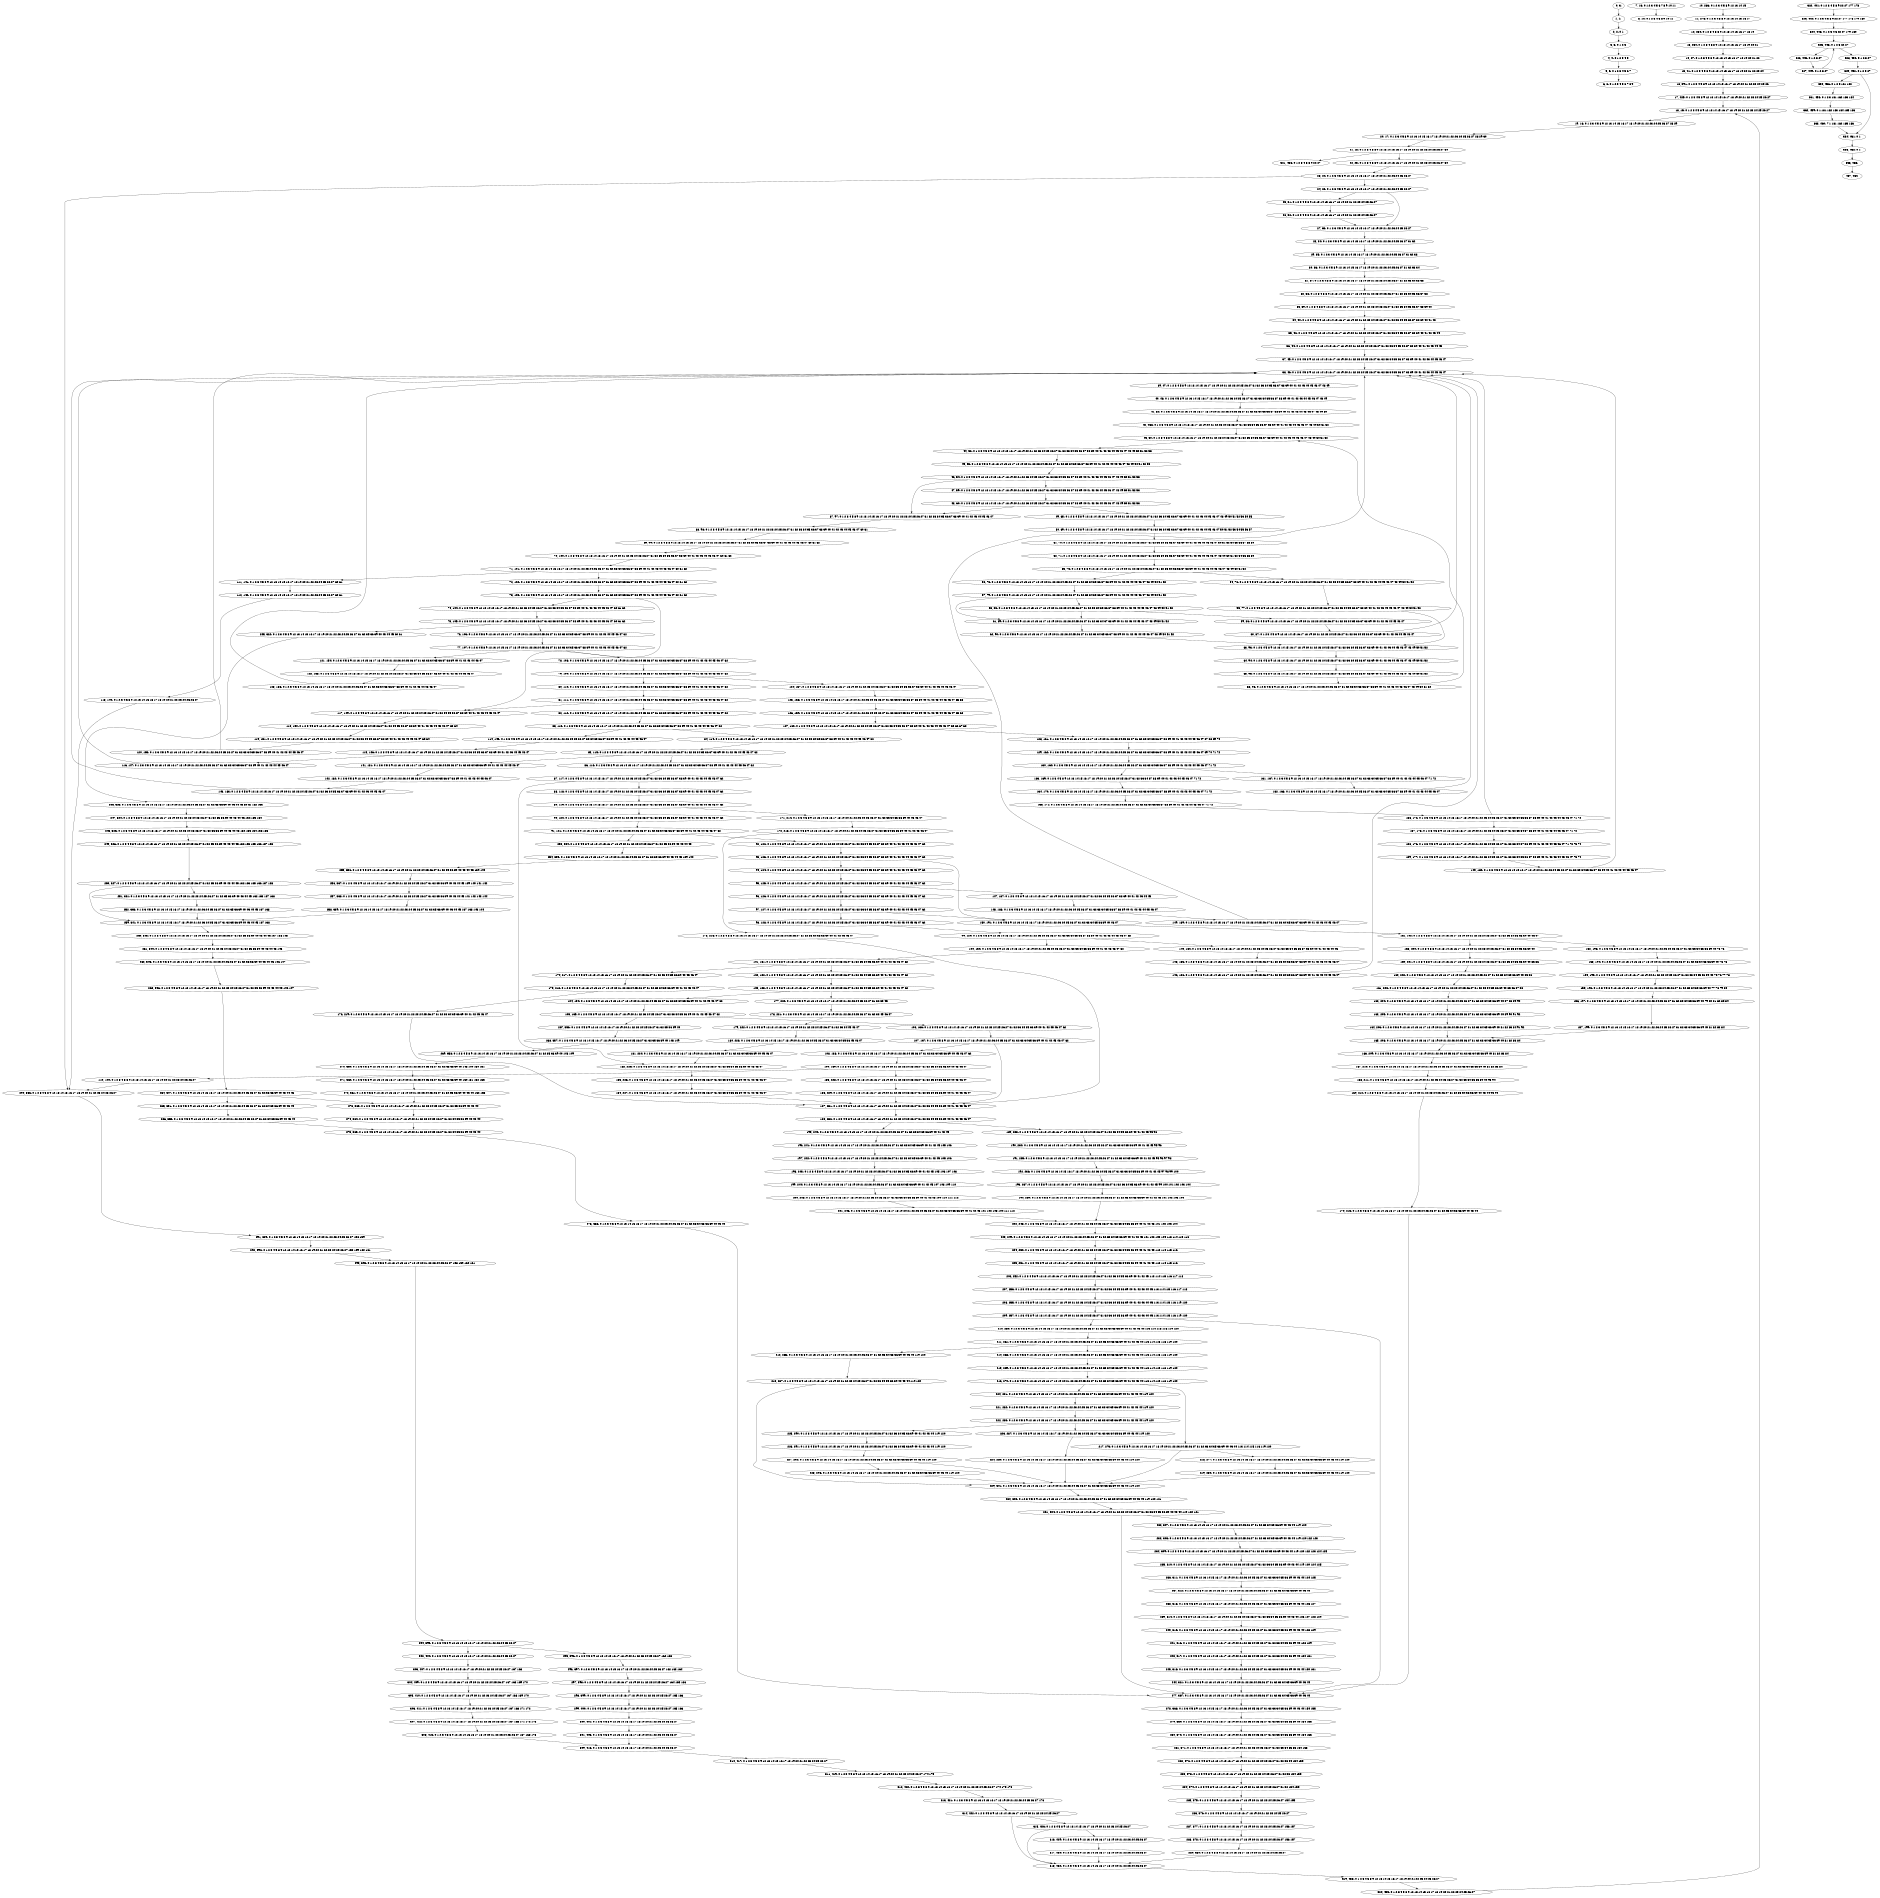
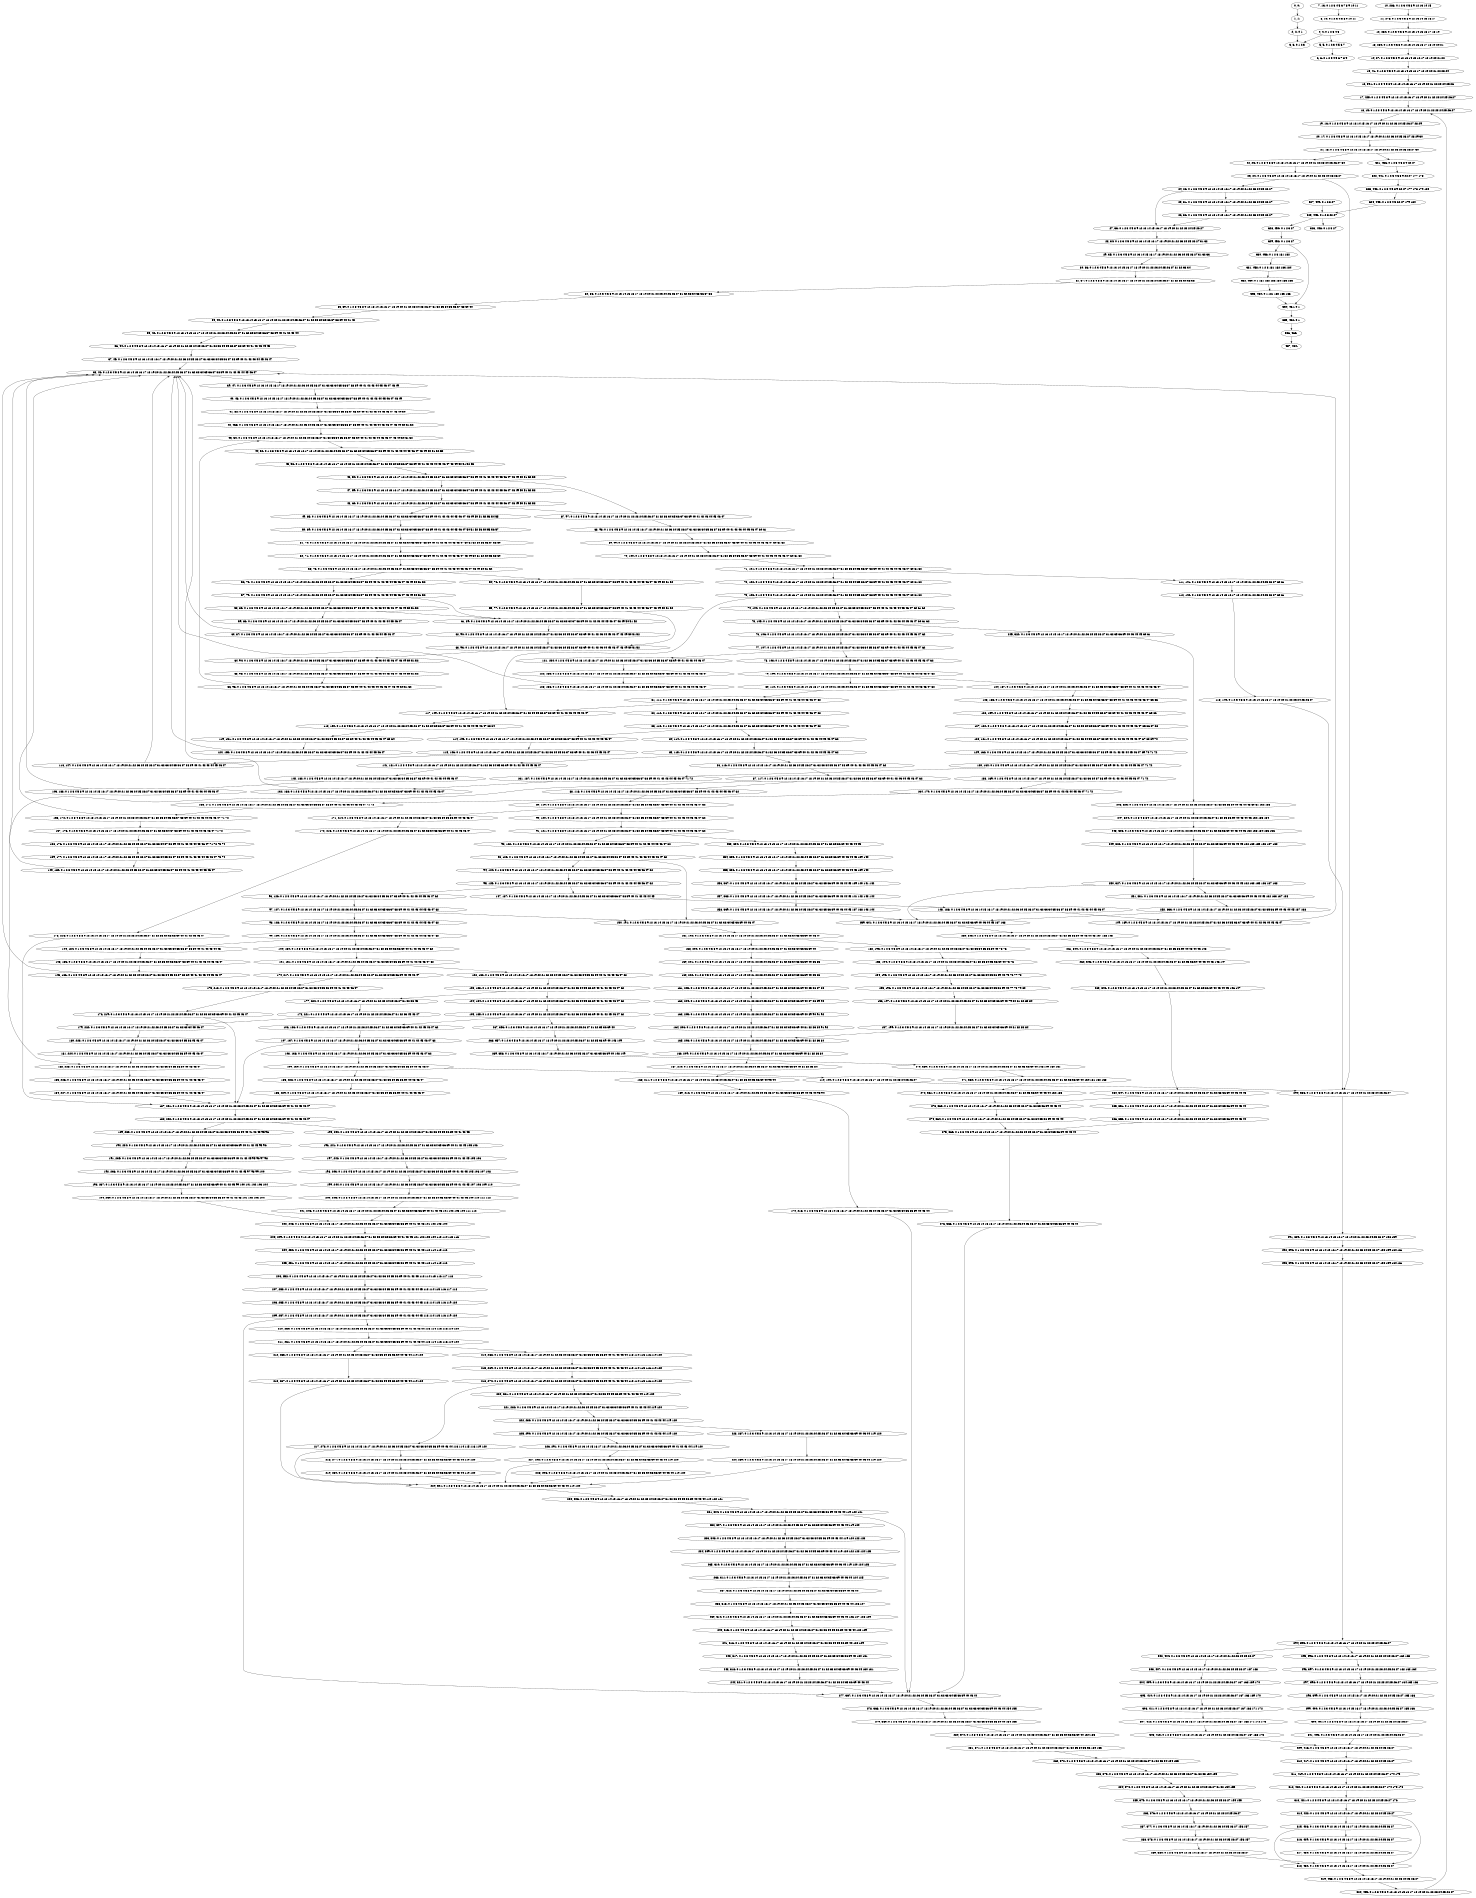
node "0, 3:": label "0, 3:" -> "0, 0:"
edge "3, 3: 0 1 2 3" -> "4, 4: 0 1 2 3 4 5": reversed
node "328, 450: 5 1 2 3 27": label "328, 450: 5 1 2 3 27" -> "328, 450: 0 1 2 3 27"
edge "326, 448: 0 1 2 3 27" -> "327, 449: 0 1 2 3 27": removed
node "333, 460: 7 1 181 182 185 186": label "333, 460: 7 1 181 182 185 186" -> "333, 460: 0 1 181 182 185 186"
edge "321, 436: 0 1 2 3 4 5 8 9 22 27" -> "322, 441: 0 1 2 3 4 5 8 9 22 27 177 178": added
